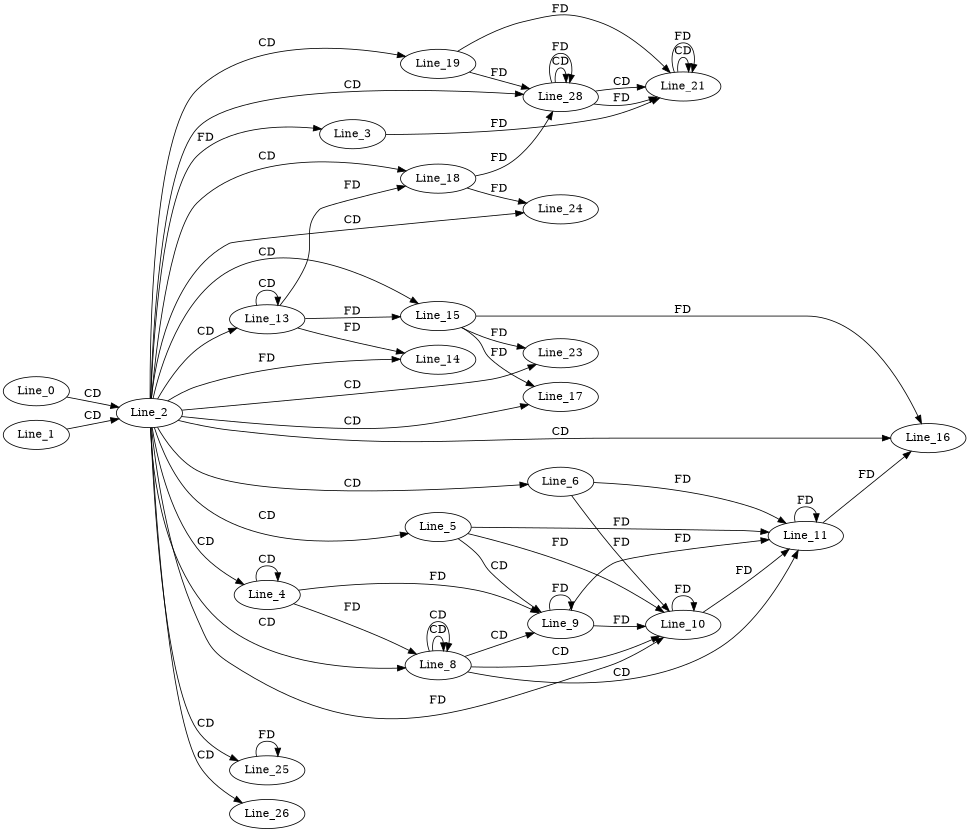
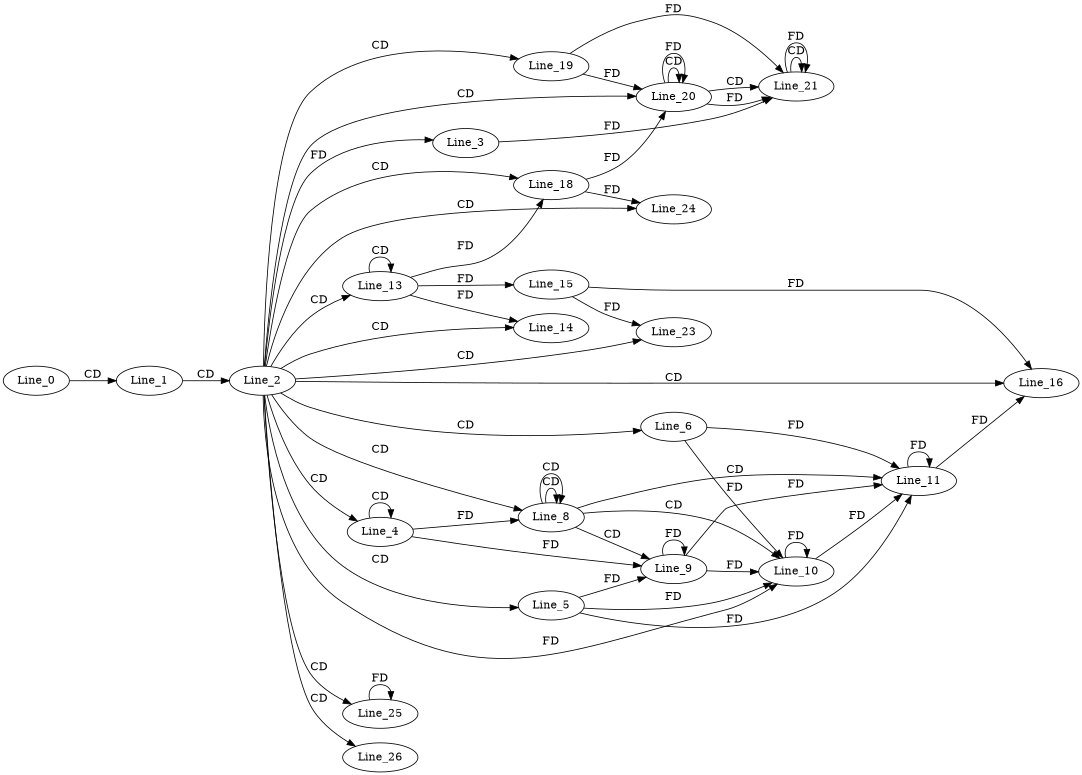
node "Line_28": label "Line_28" -> "Line_20"
edge "Line_2" -> "Line_15": removed, label "CD"
edge "Line_2" -> "Line_14": label "FD" -> "CD"
node "Line_17": removed
edge "Line_0" -> "Line_2": now "Line_0" -> "Line_1"
edge "Line_5" -> "Line_9": label "CD" -> "FD"
